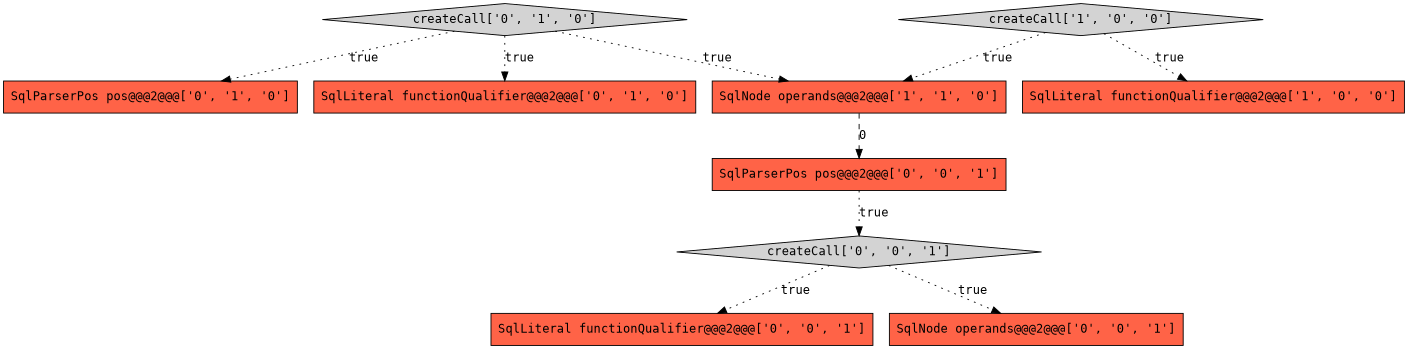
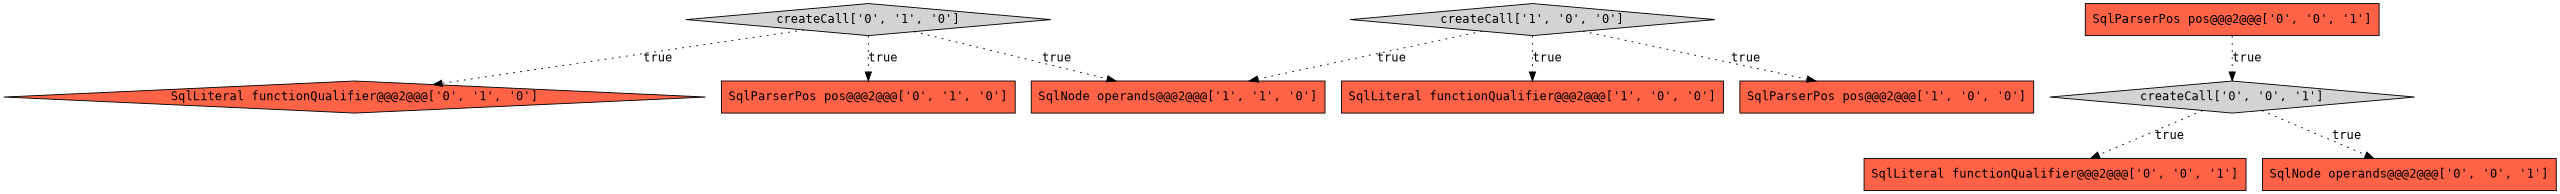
node "SqlLiteral functionQualifier@@@2@@@['0', '1', '0']": shape box -> diamond
node "SqlParserPos pos@@@2@@@['1', '0', '0']": added
edge "SqlNode operands@@@2@@@['1', '1', '0']" -> "SqlParserPos pos@@@2@@@['0', '0', '1']": removed, label "0"
